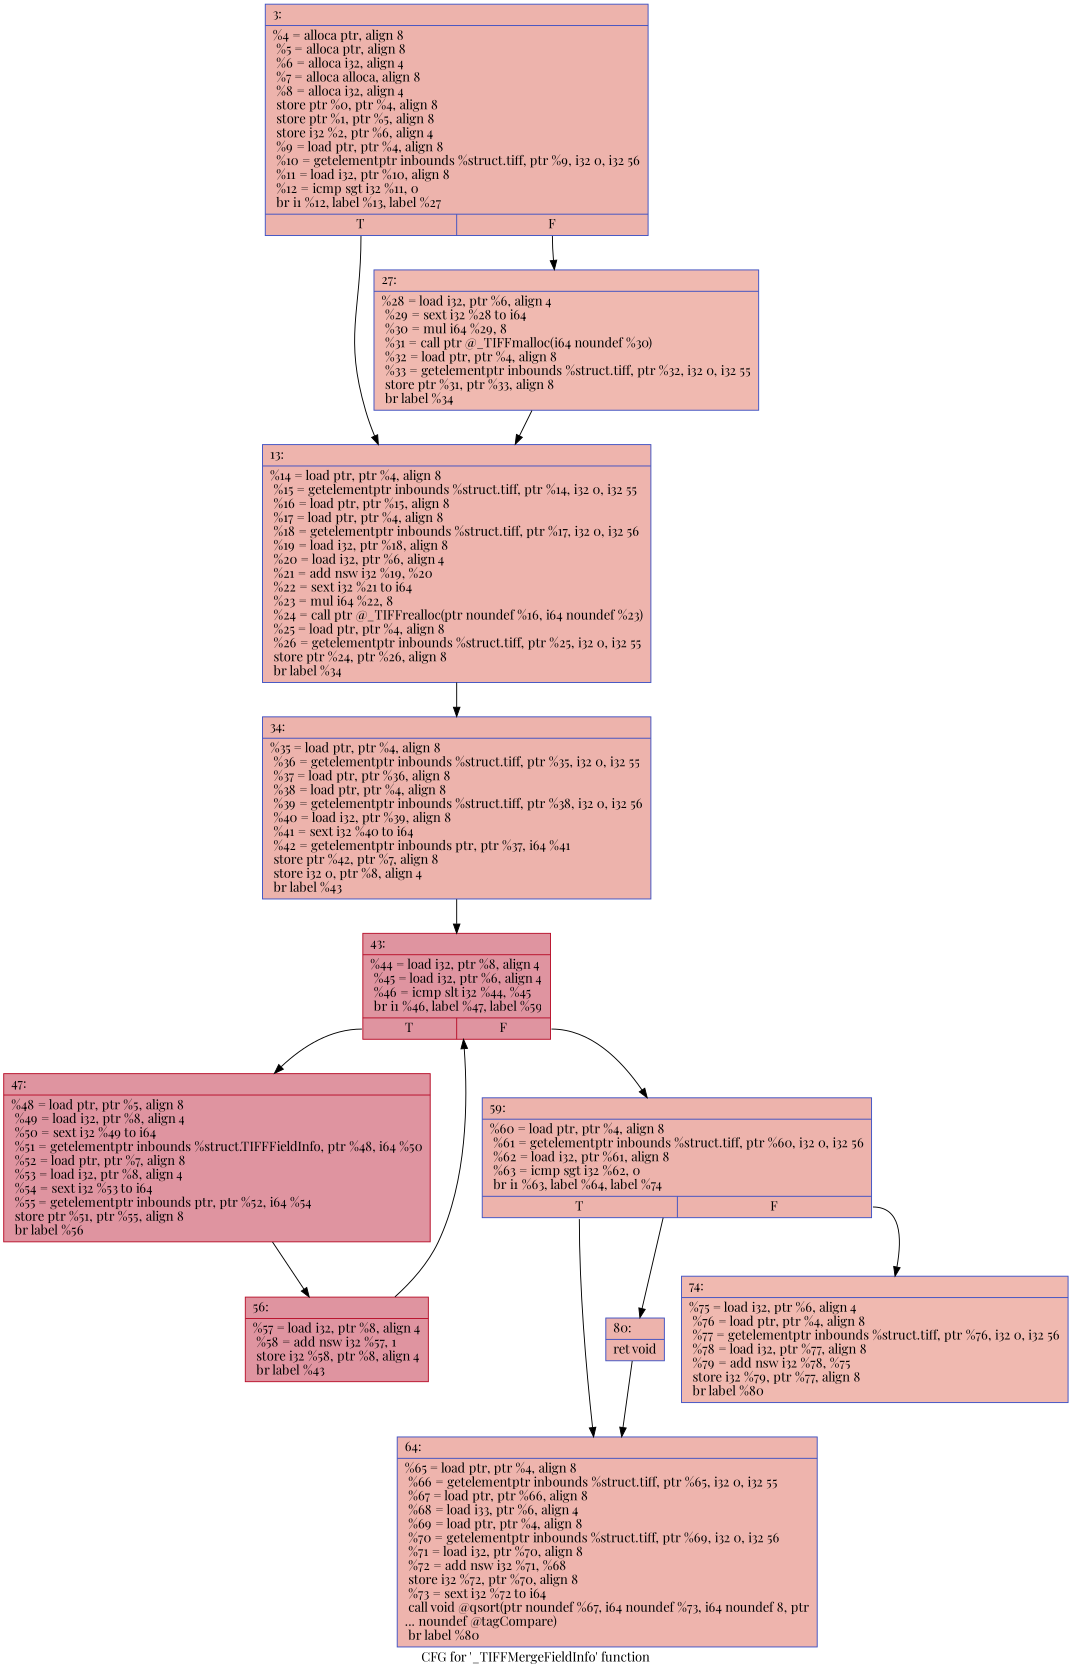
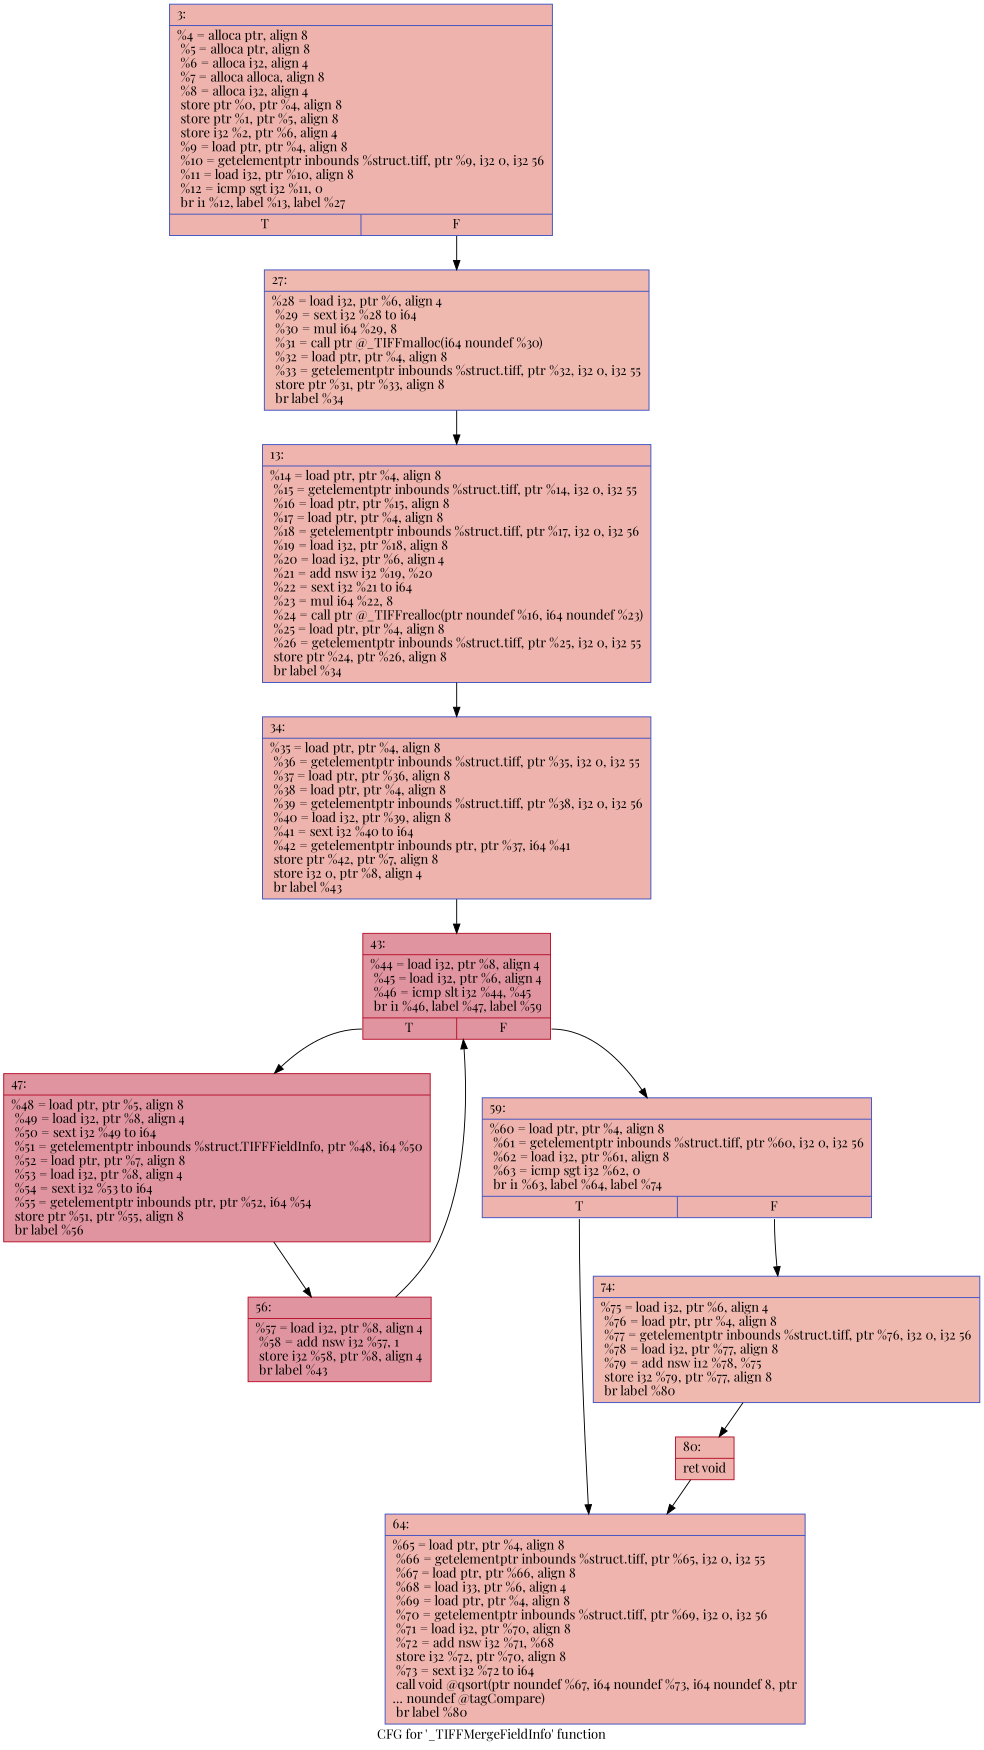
edge "3:" -> "13:": removed
edge "59:" -> "80:": now "74:" -> "80:"
node "80:": color #3d50c3ff -> #b70d28ff
node "74:": text "%79 = add nsw i32 %78, %75" -> "%79 = add nsw i12 %78, %75"
